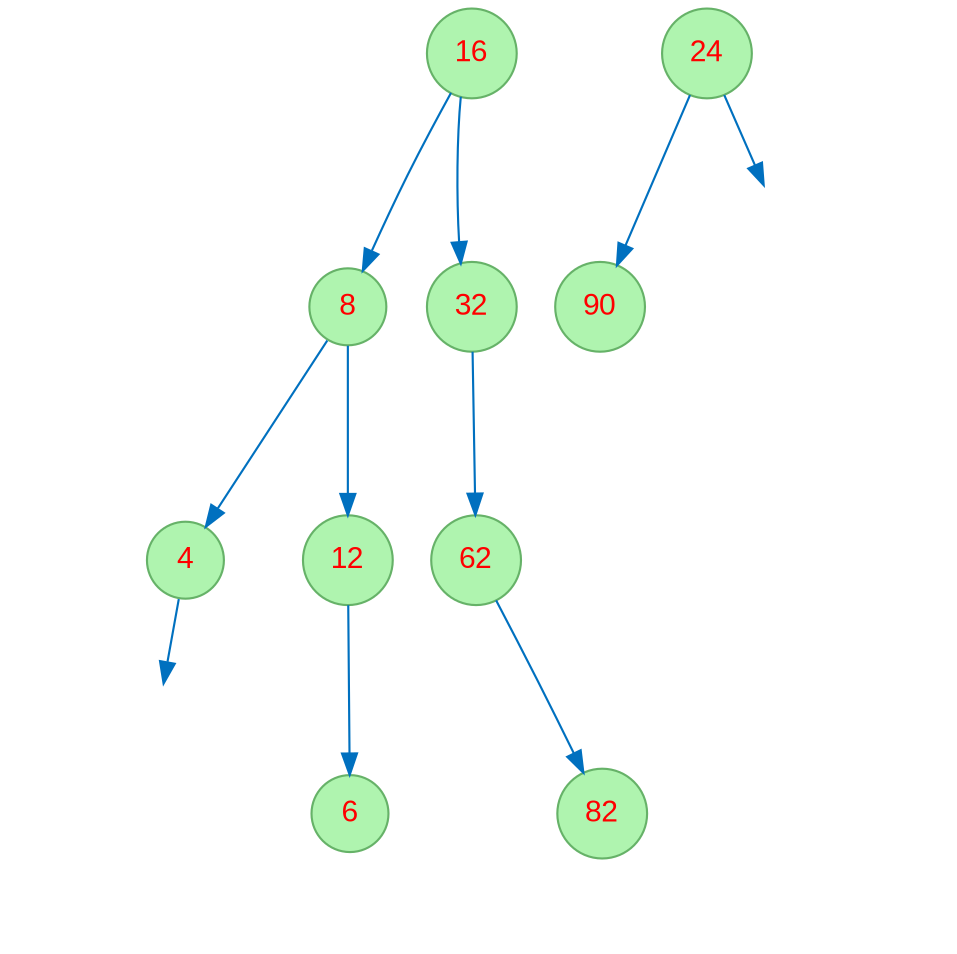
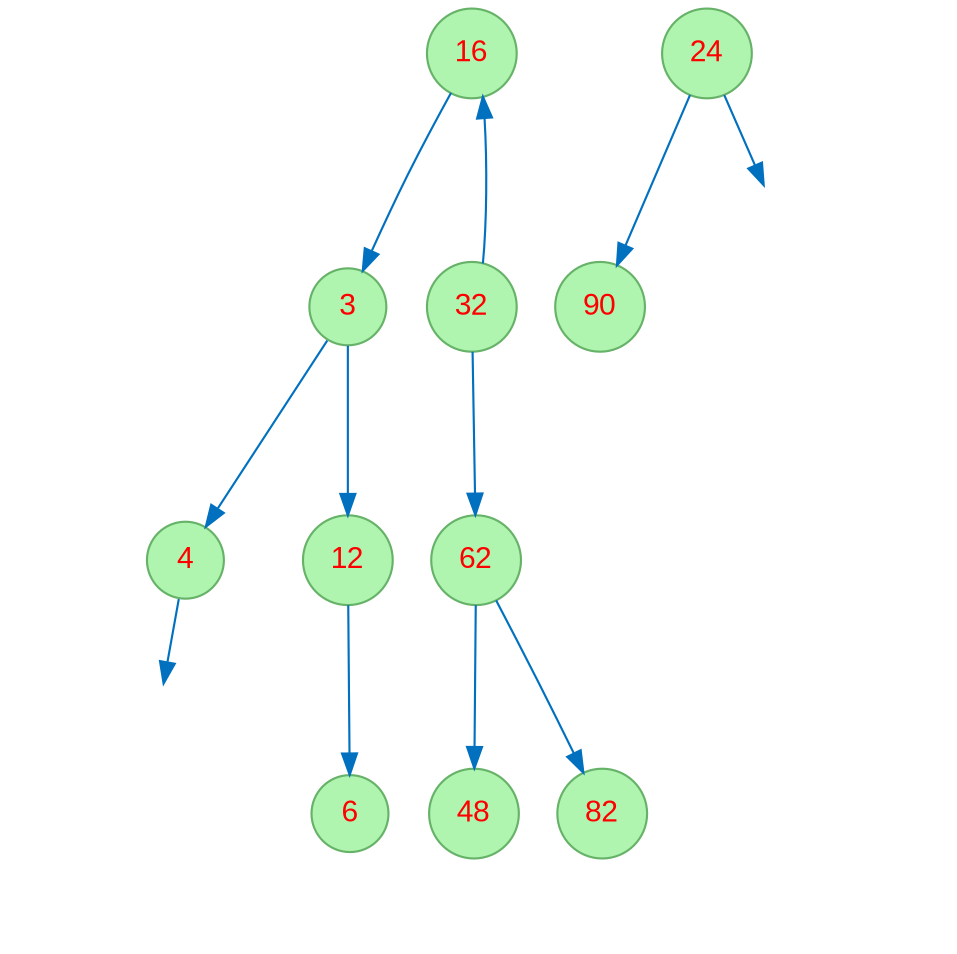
edge "16" -> "32": reversed
node "8": label "8" -> "3"
node "48": added
